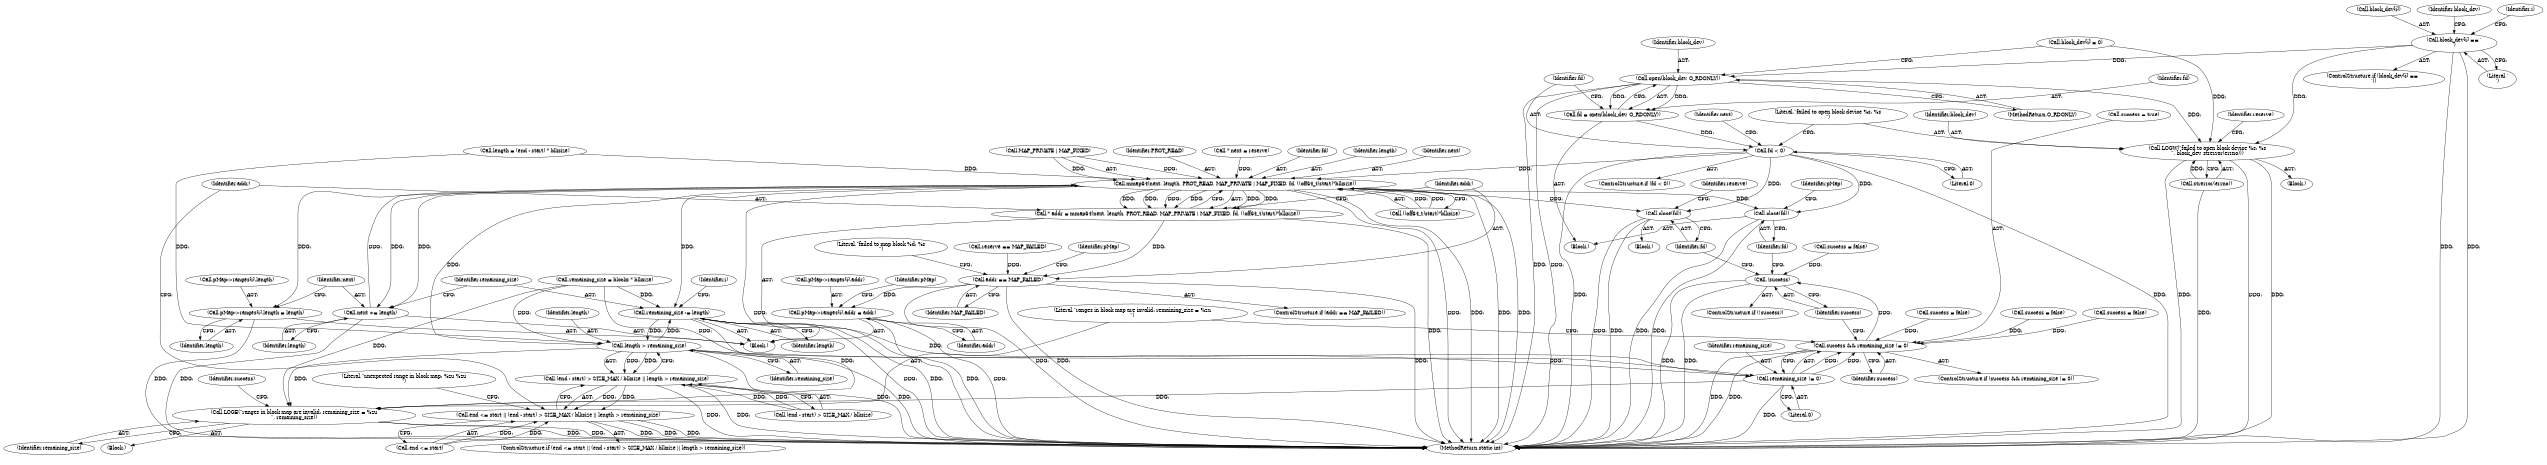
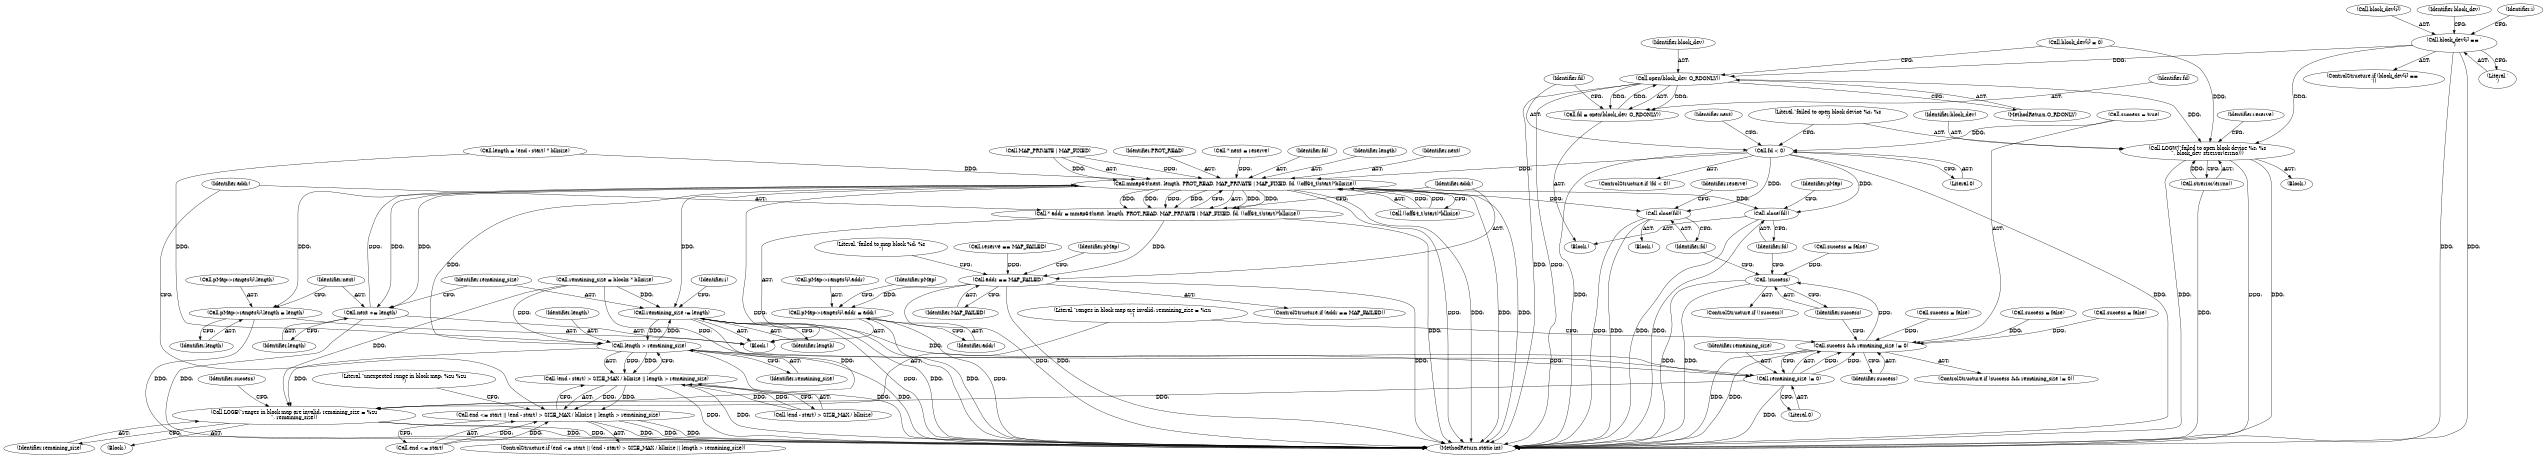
edge "(Call,fd = open(block_dev, O_RDONLY))" -> "(Call,open(block_dev, O_RDONLY))": label "CFG: " -> "DDG: "
edge "(Call,fd = open(block_dev, O_RDONLY))" -> "(Call,fd < 0)": now "(Call,success = true)" -> "(Call,fd < 0)"
